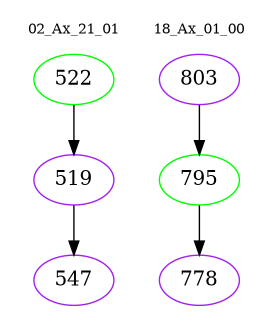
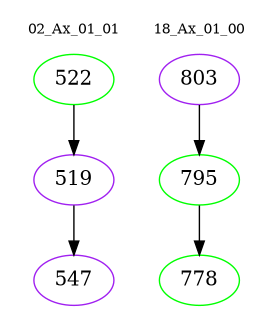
cluster "02_Ax_21_01": label "02_Ax_21_01" -> "02_Ax_01_01"
node "778": color purple -> green
